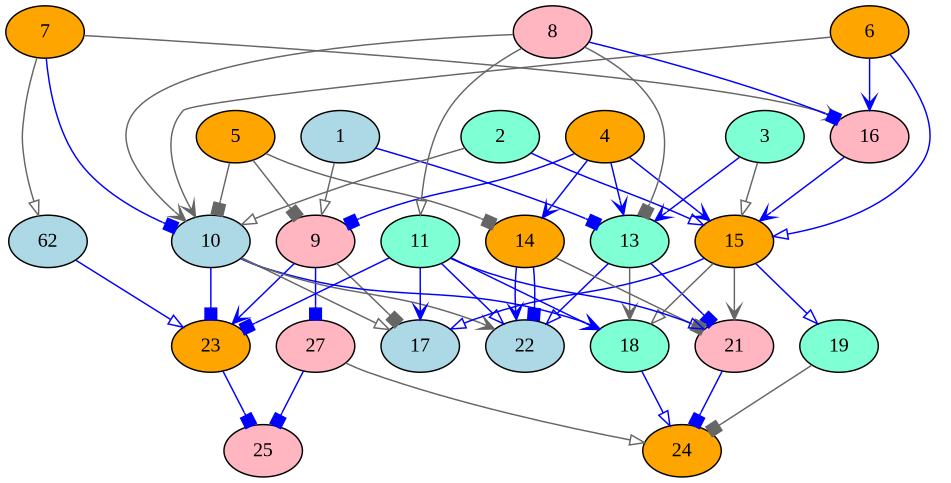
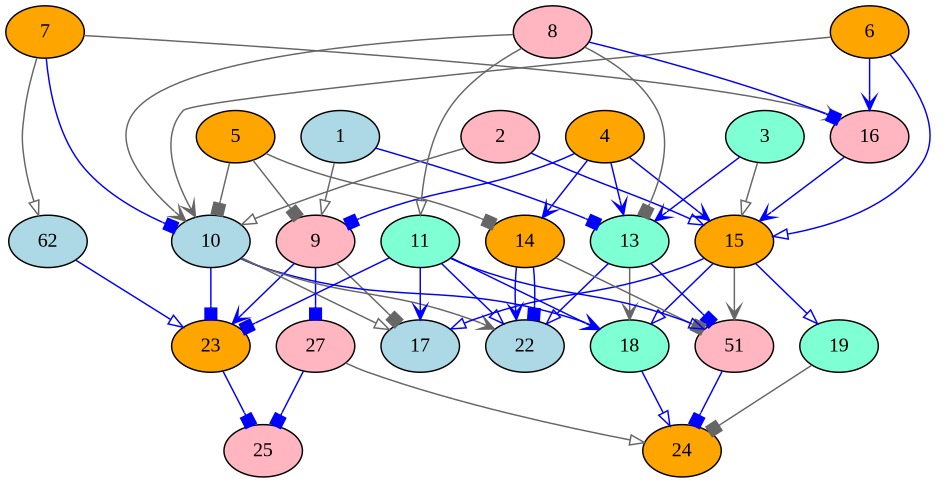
node "2": fillcolor aquamarine -> lightpink
edge "15" -> "18": color gray40 -> blue
node "21": label "21" -> "51"
